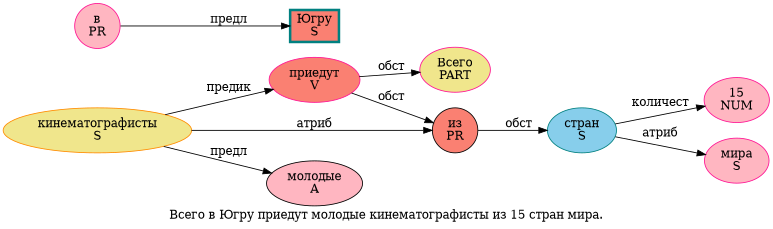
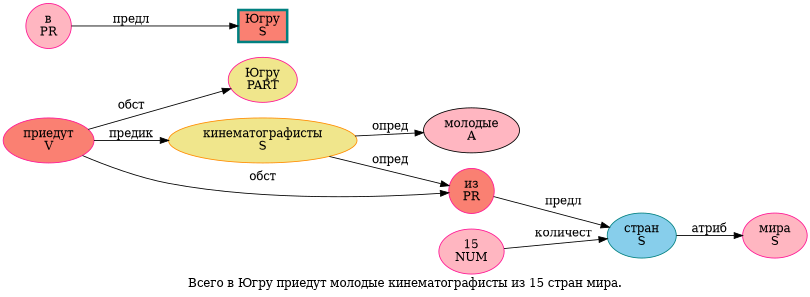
node "Всего PART": label "Всего PART" -> "Югру PART"
edge "кинематографисты S" -> "приедут V": reversed
edge "стран S" -> "15 NUM": reversed
edge "кинематографисты S" -> "из PR": label "атриб" -> "опред"
edge "из PR" -> "стран S": label "обст" -> "предл"
node "из PR": color black -> deeppink
edge "кинематографисты S" -> "молодые A": label "предл" -> "опред"
